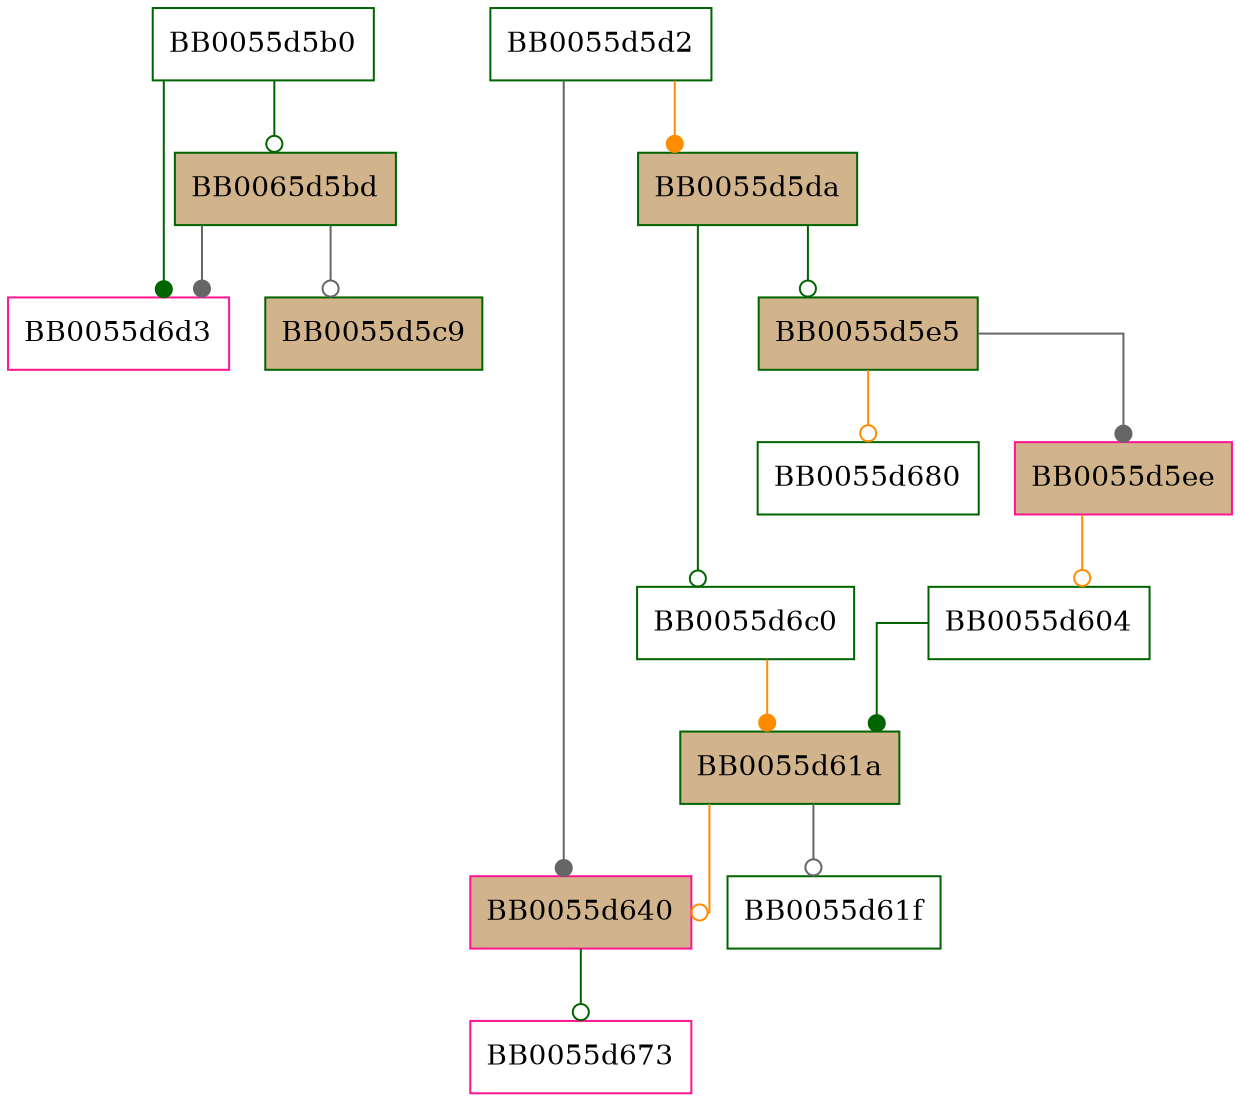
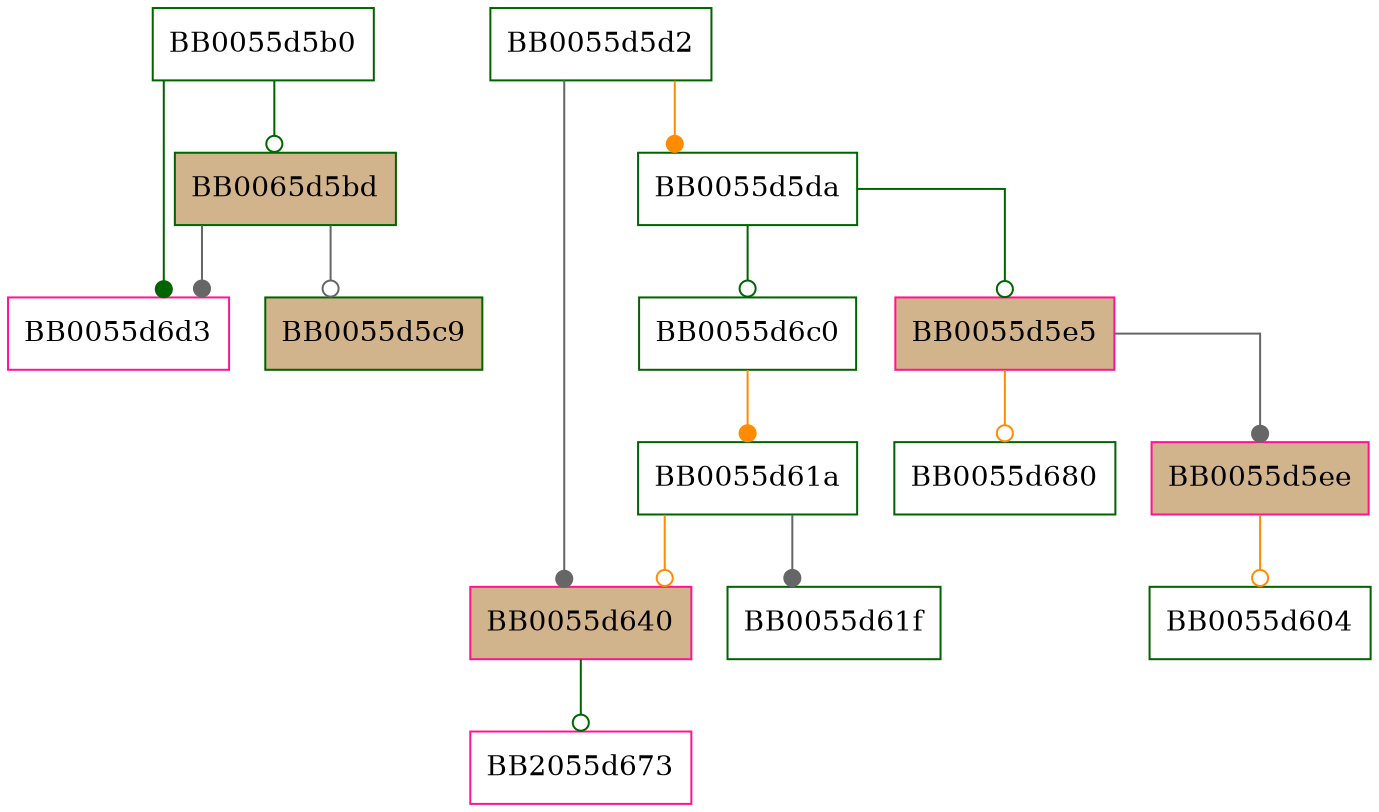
node "BB0055d5da": fillcolor tan -> white
node "BB0055d5e5": color darkgreen -> deeppink
edge "BB0055d604" -> "BB0055d61a": removed
node "BB0055d61a": fillcolor tan -> white
edge "BB0055d61a" -> "BB0055d61f": arrowhead odot -> dot
node "BB0055d673": label "BB0055d673" -> "BB2055d673"
